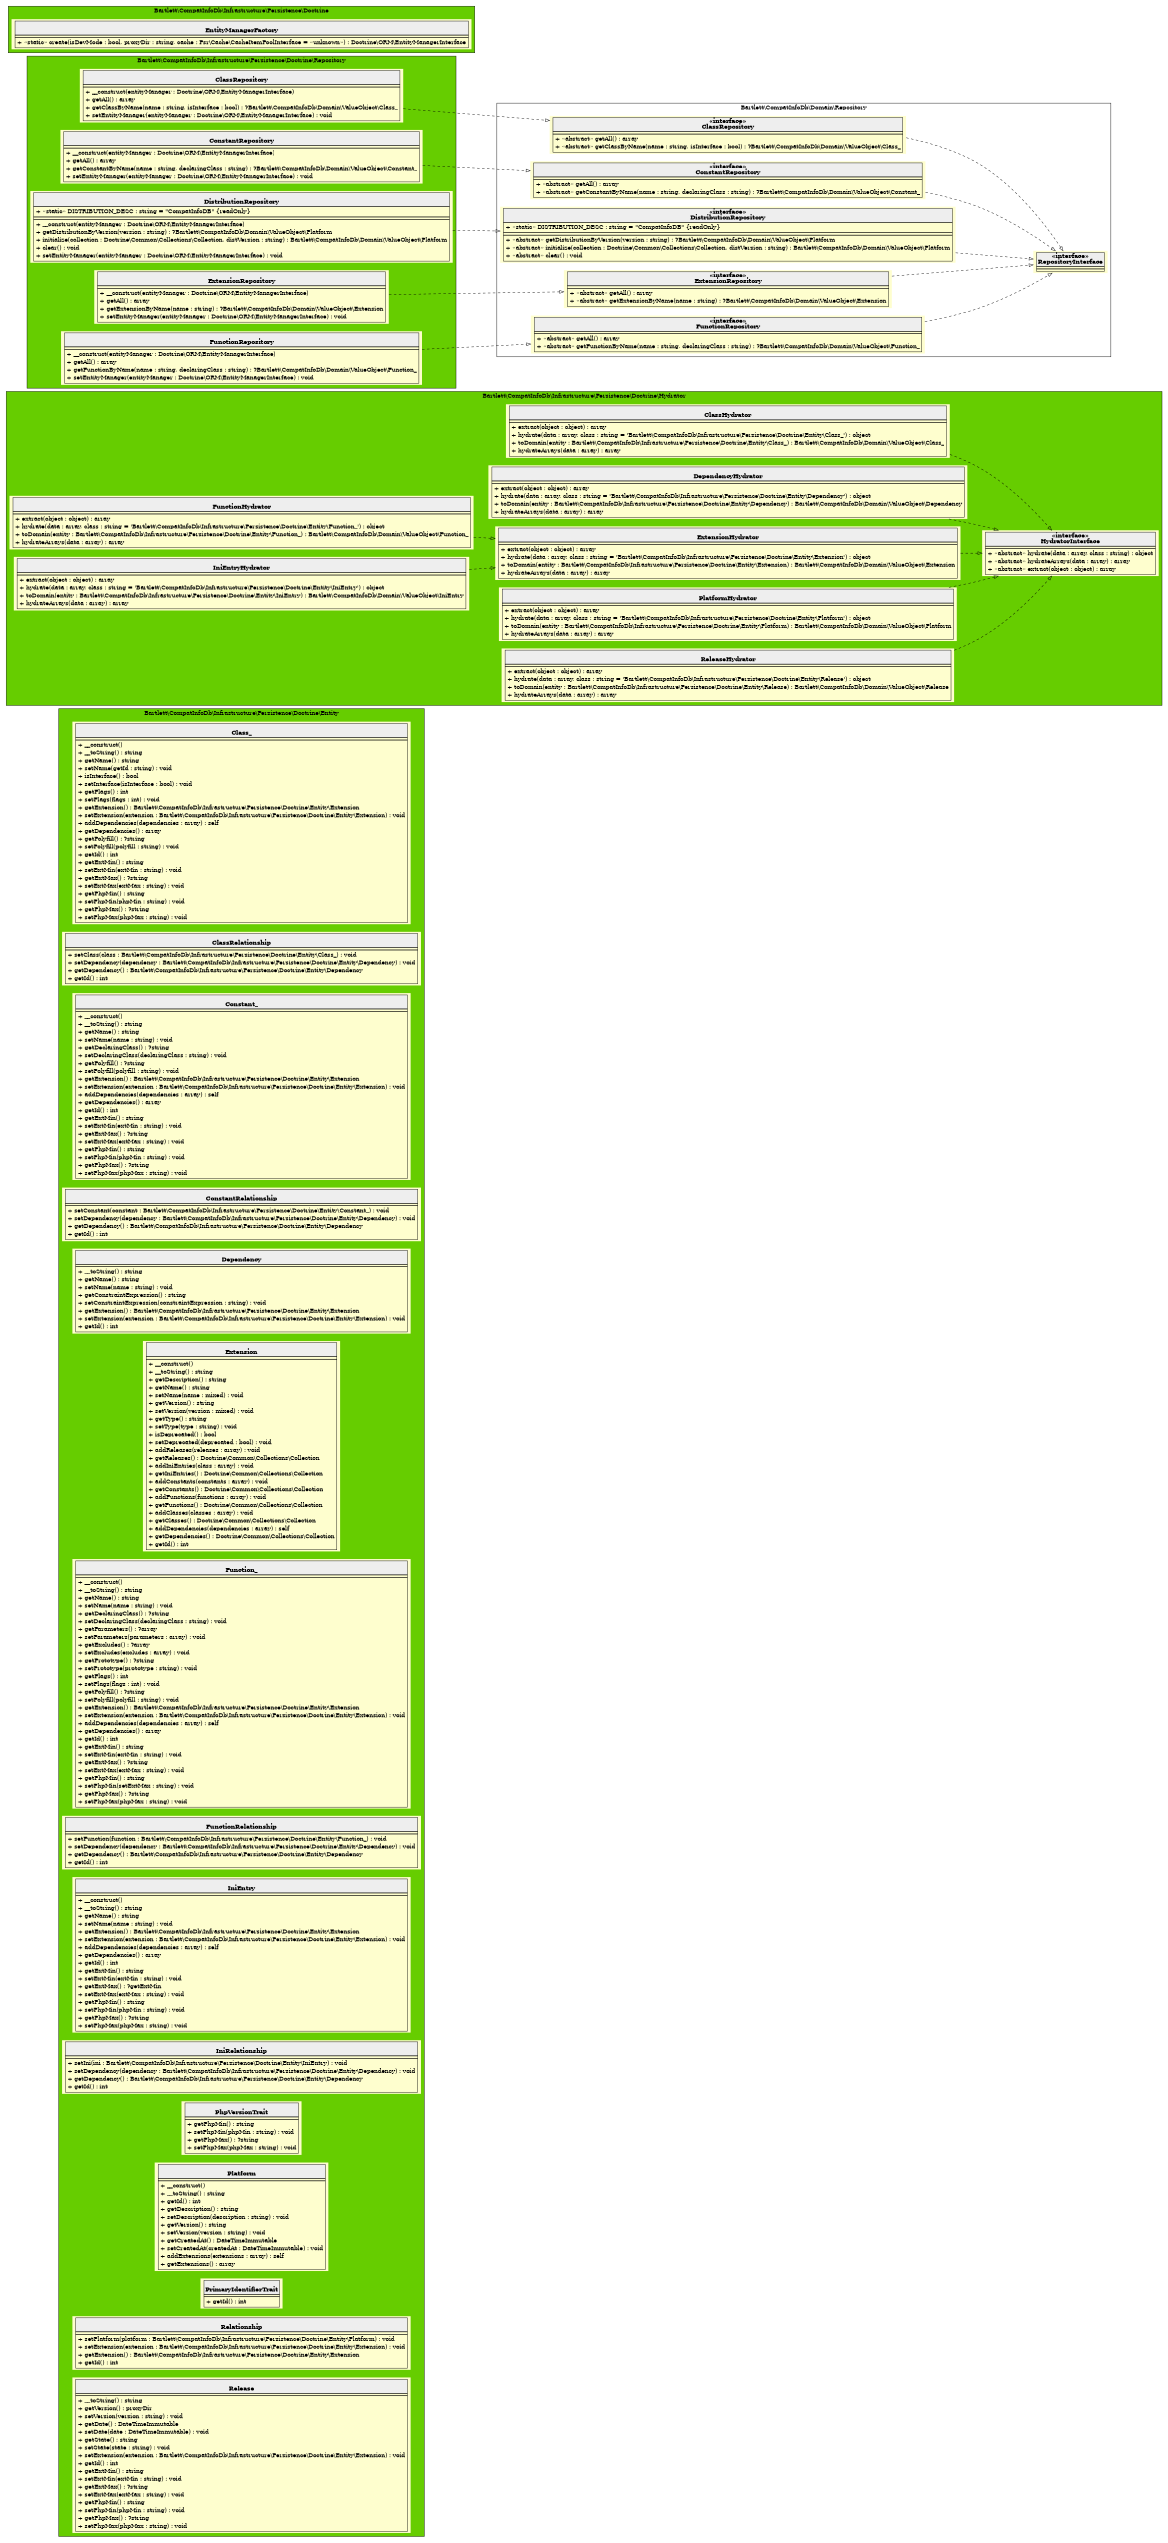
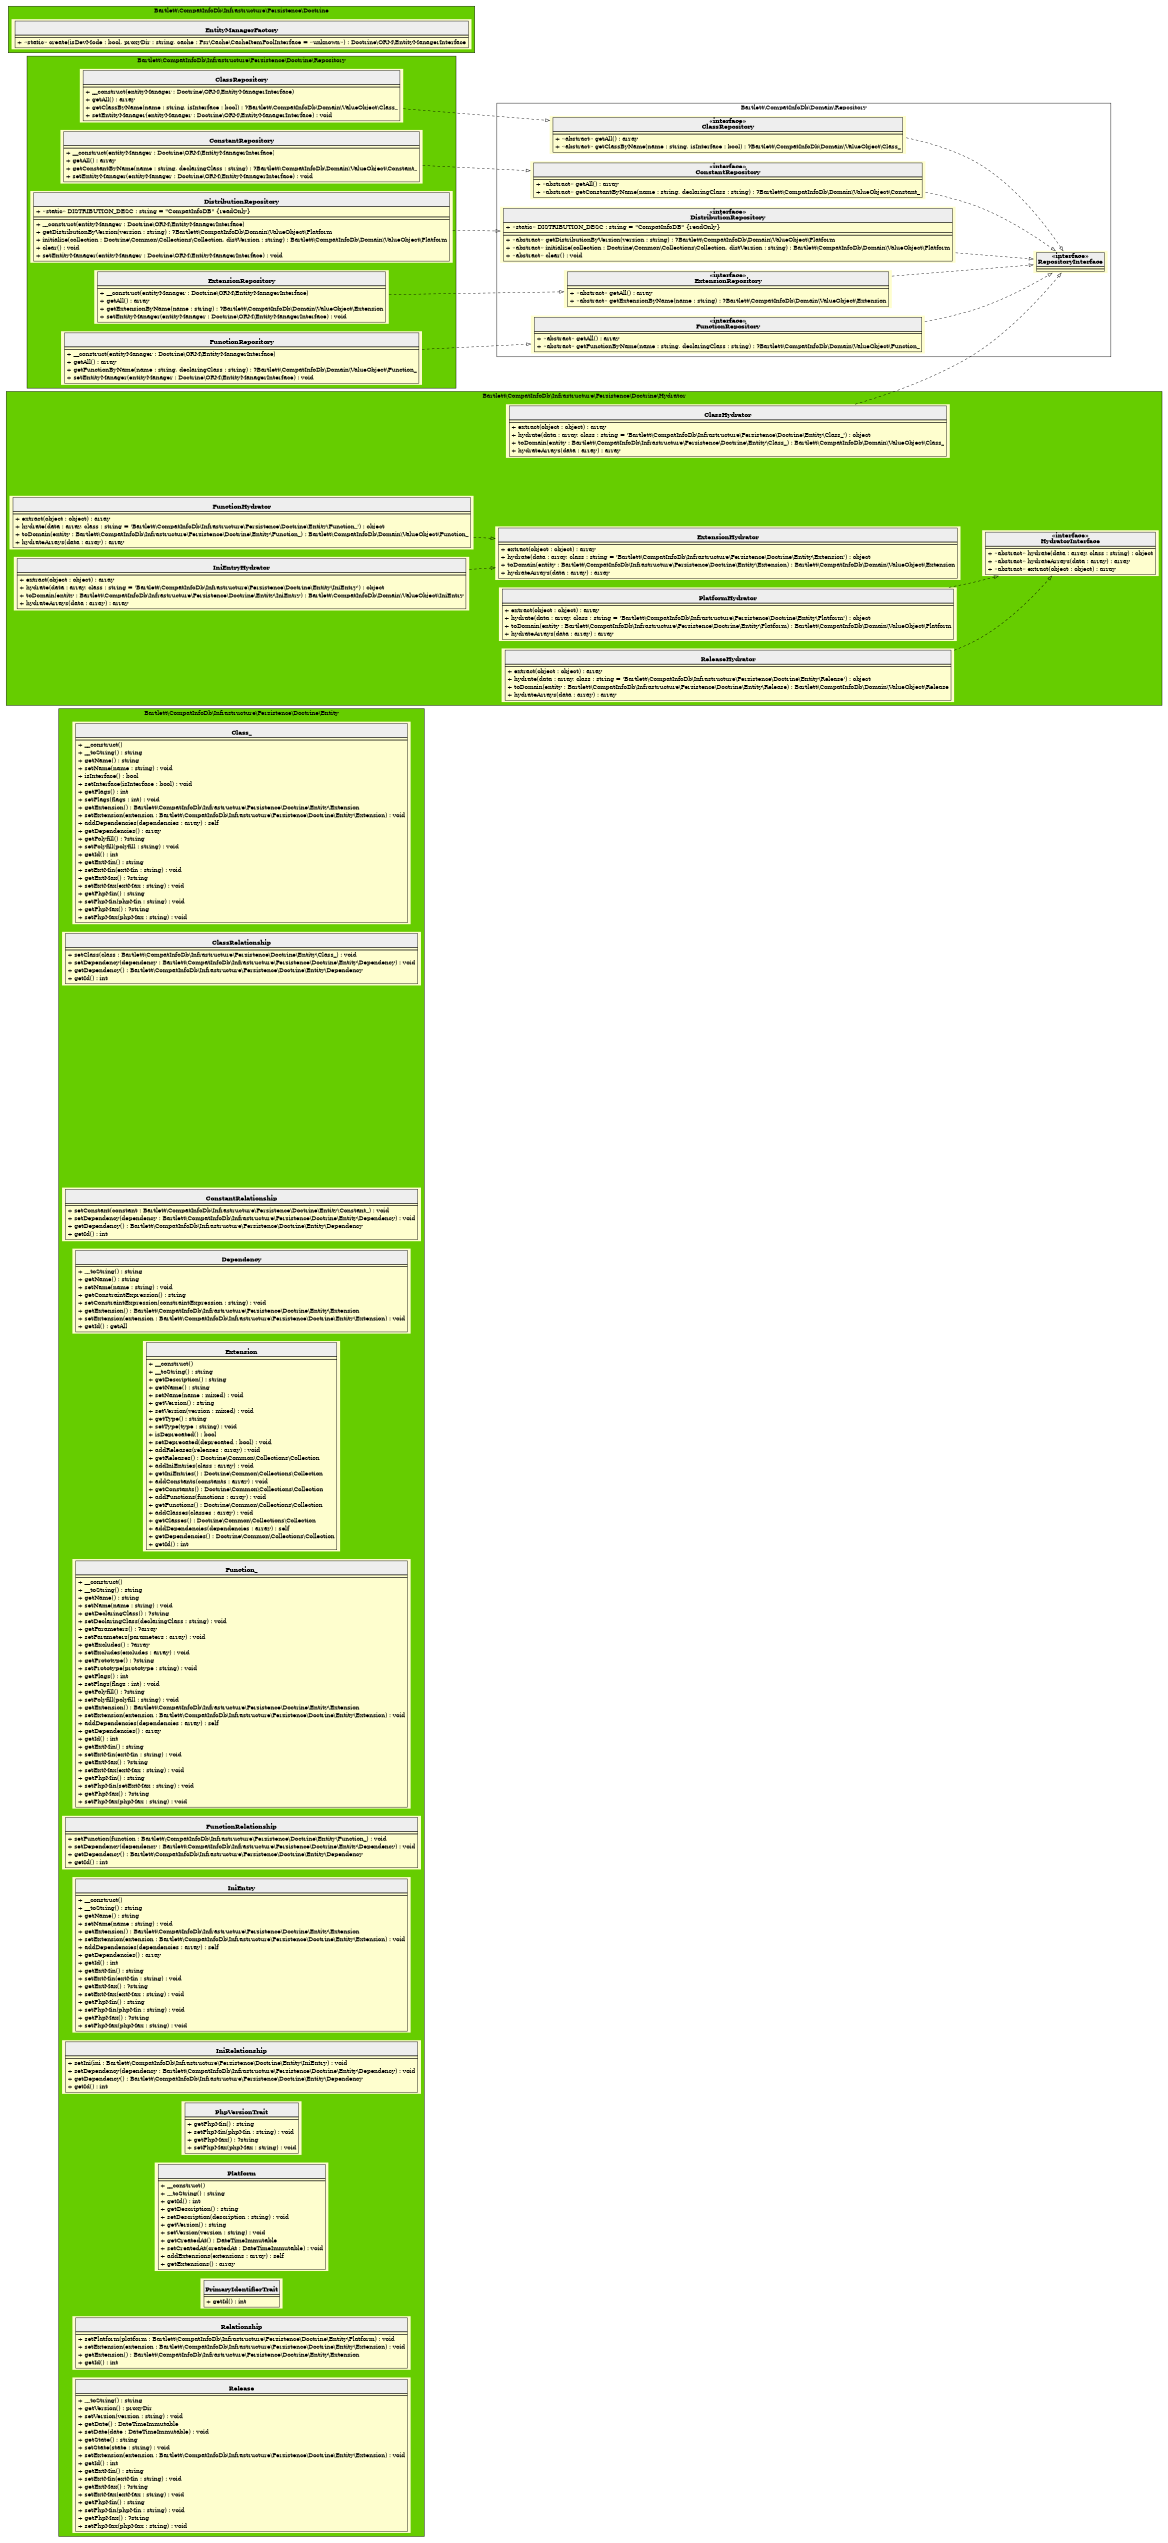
edge "ClassHydrator" -> "HydratorInterface": now "ClassHydrator" -> "RepositoryInterface"
node "DependencyHydrator": removed
edge "ExtensionHydrator" -> "HydratorInterface": removed
node "Class_": text "+ setName(getId : string) : void" -> "+ setName(name : string) : void"
node "Constant_": removed
node "Dependency": text "+ getId() : int" -> "+ getId() : getAll"
node "IniEntry": text "+ getExtMax() : ?getExtMin" -> "+ getExtMax() : ?string"
